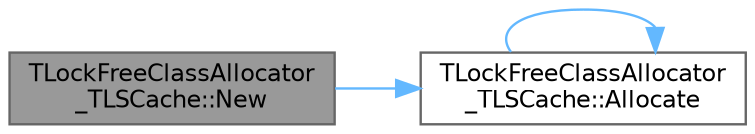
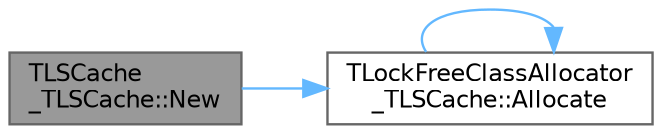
node "TLockFreeClassAllocator _TLSCache::New": label "TLockFreeClassAllocator _TLSCache::New" -> "TLSCache _TLSCache::New"
